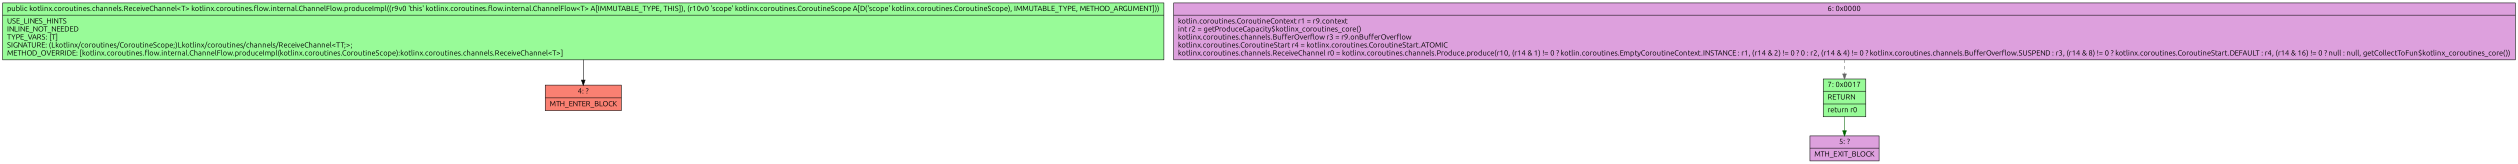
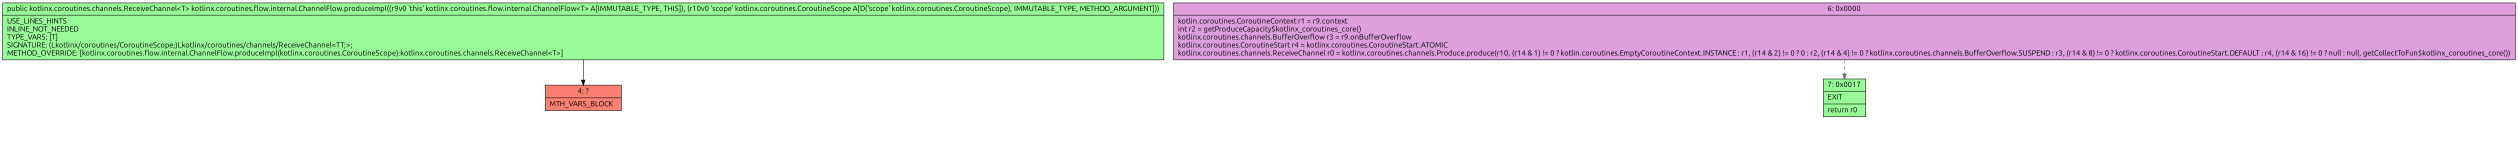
node "7: 0x0017": text "RETURN" -> "EXIT"
node "4: ?": text "MTH_ENTER_BLOCK" -> "MTH_VARS_BLOCK"
node "5: ?": removed
